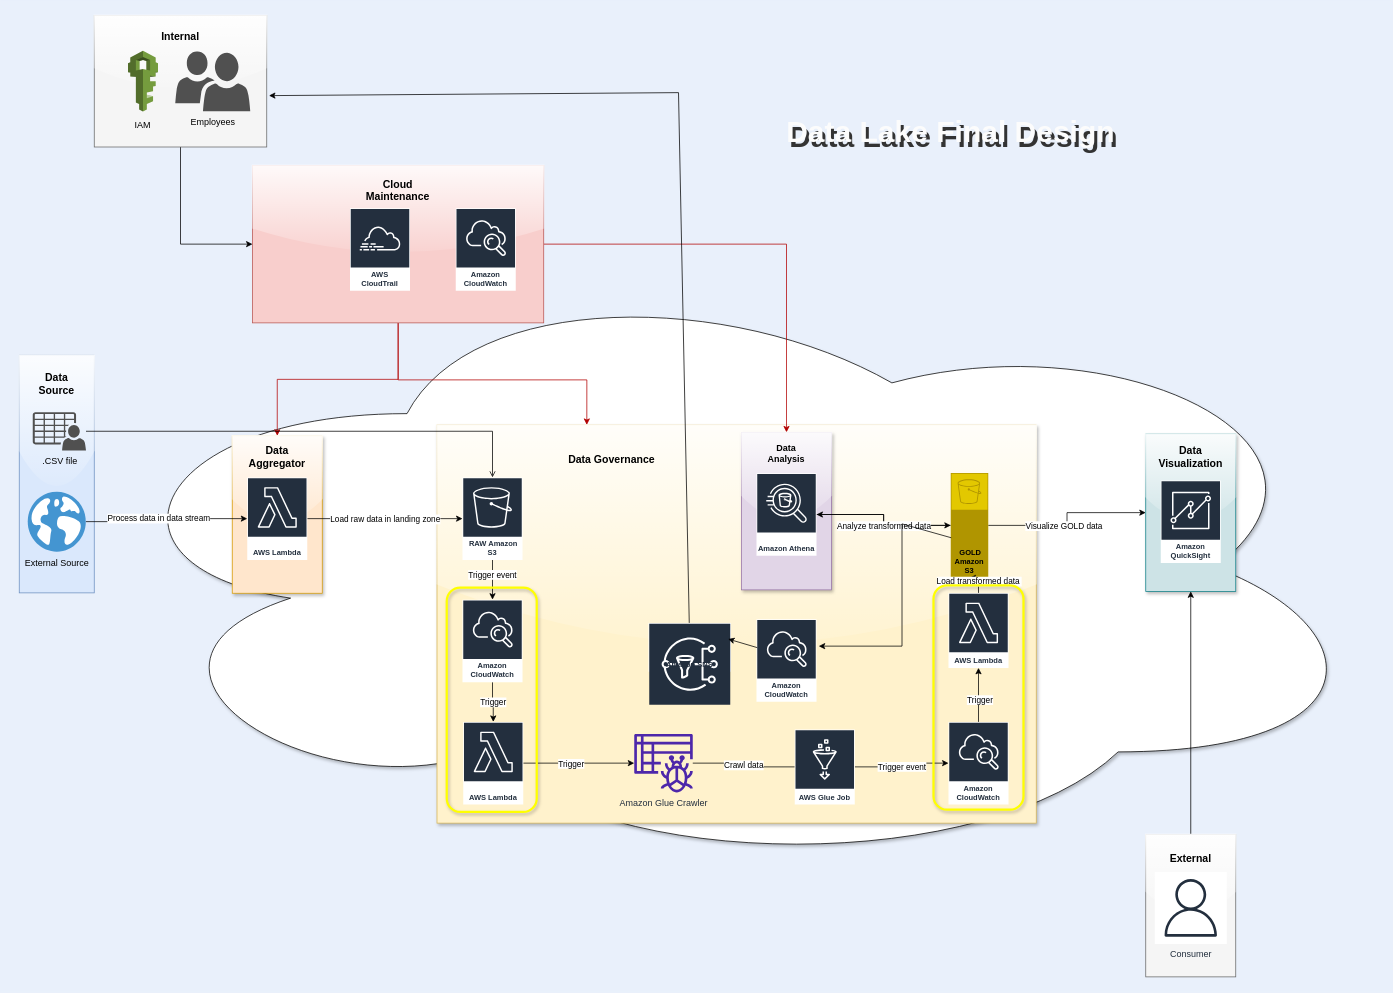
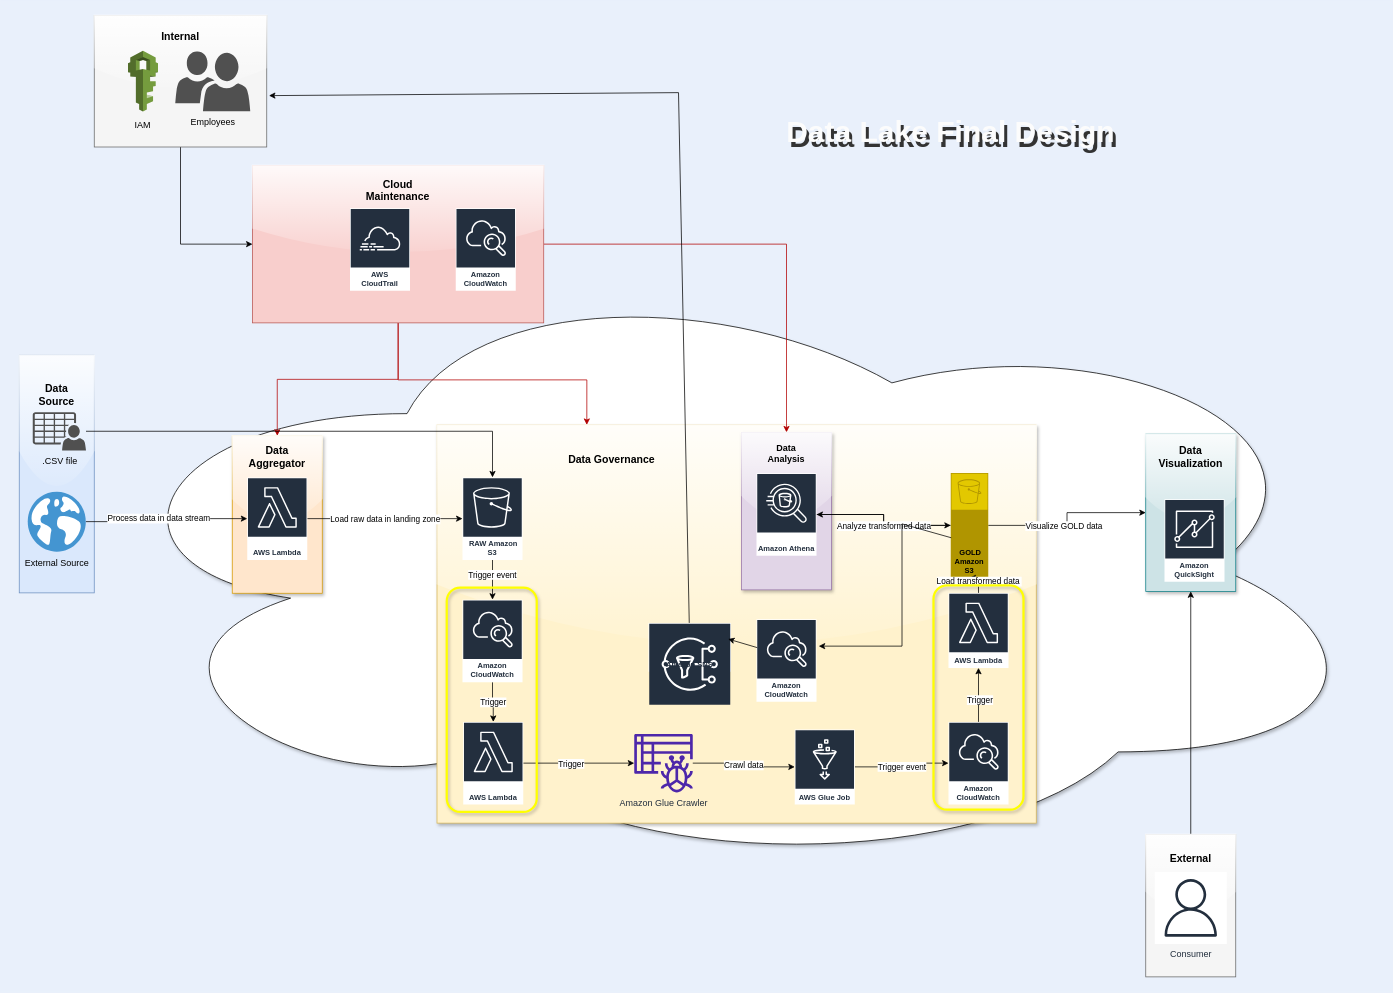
node "Data Source": moved (57, 384) -> (57, 395)
edge ".CSV file" -> "RAW Amazon S3": arrowhead open -> classic
node "Amazon QuickSight": moved (1191, 522) -> (1194, 540)
edge "Amazon Glue Crawler" -- "AWS Glue Job": arrowhead none -> classic
